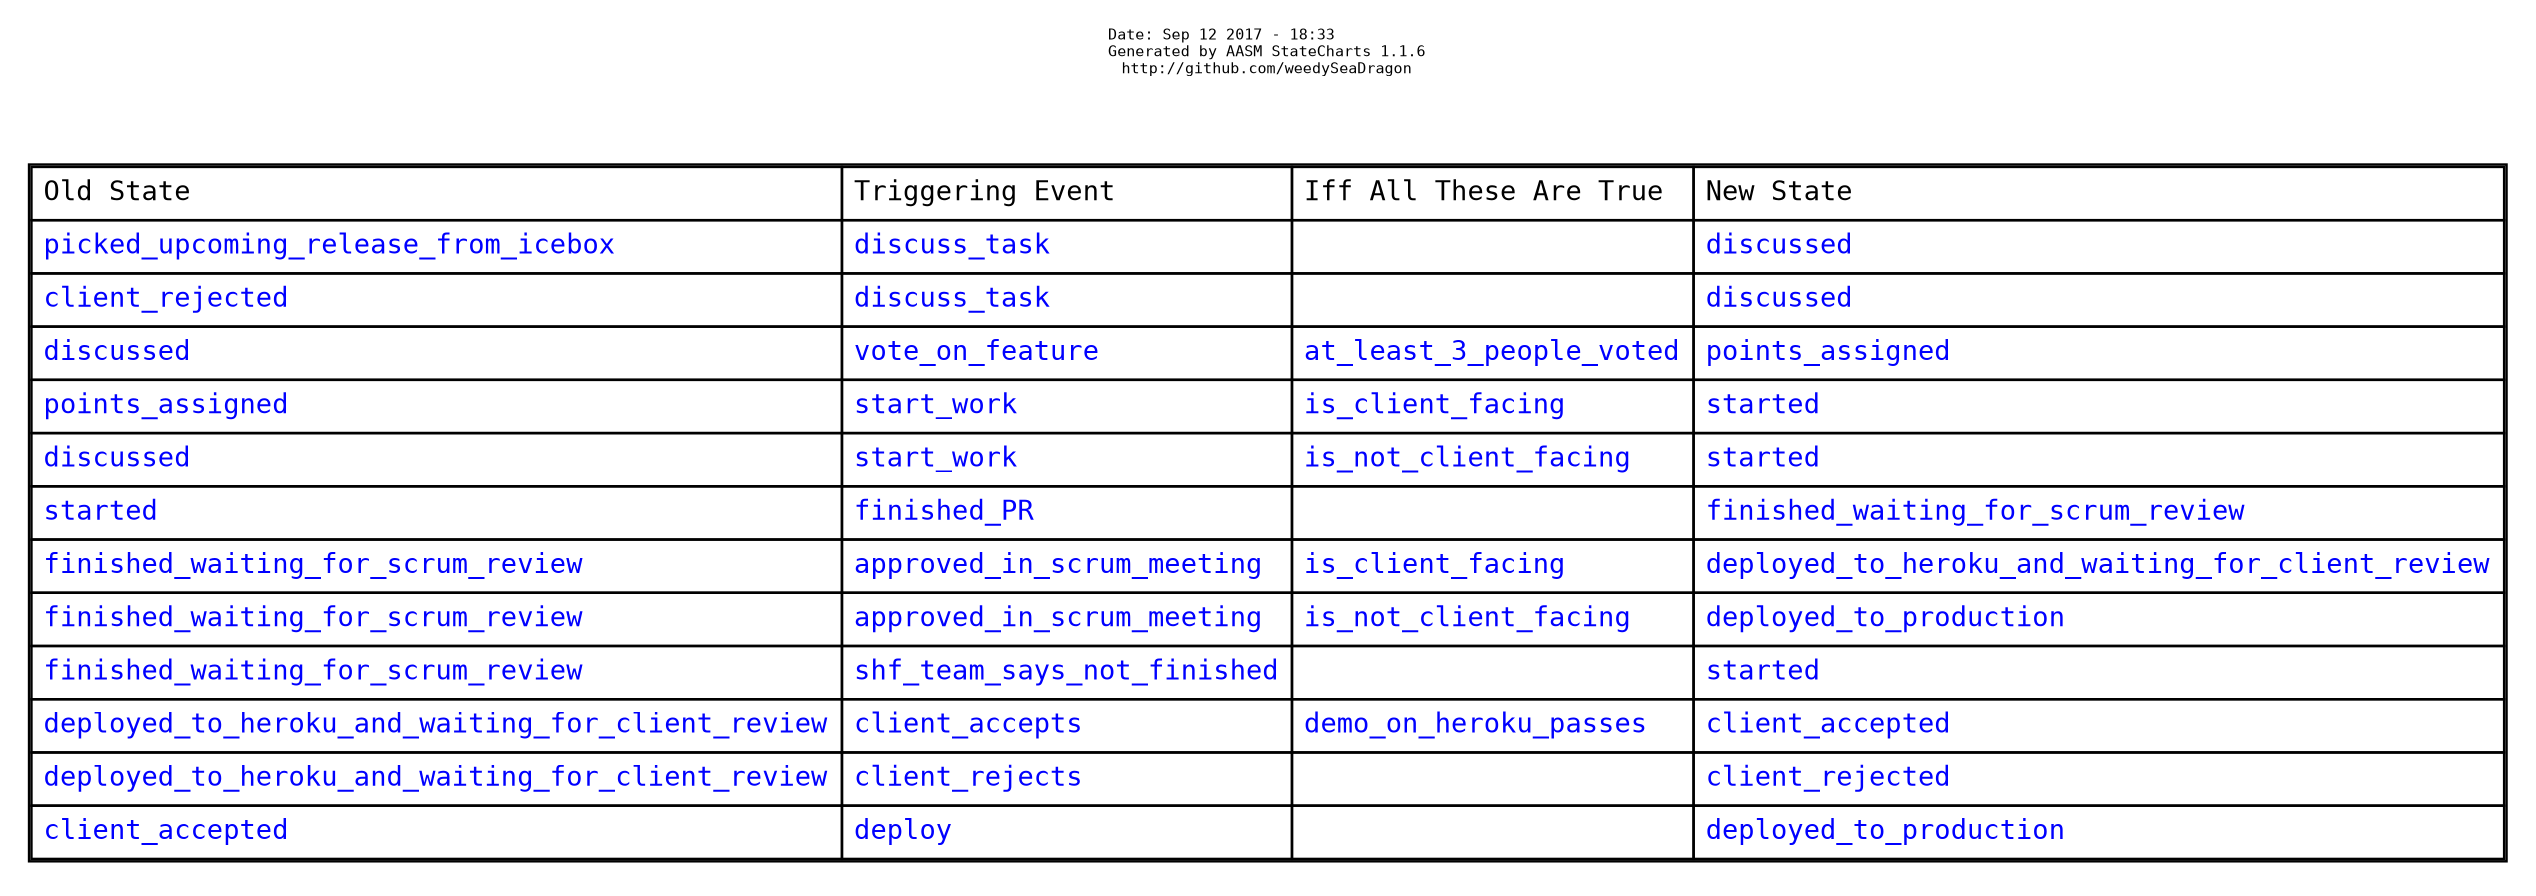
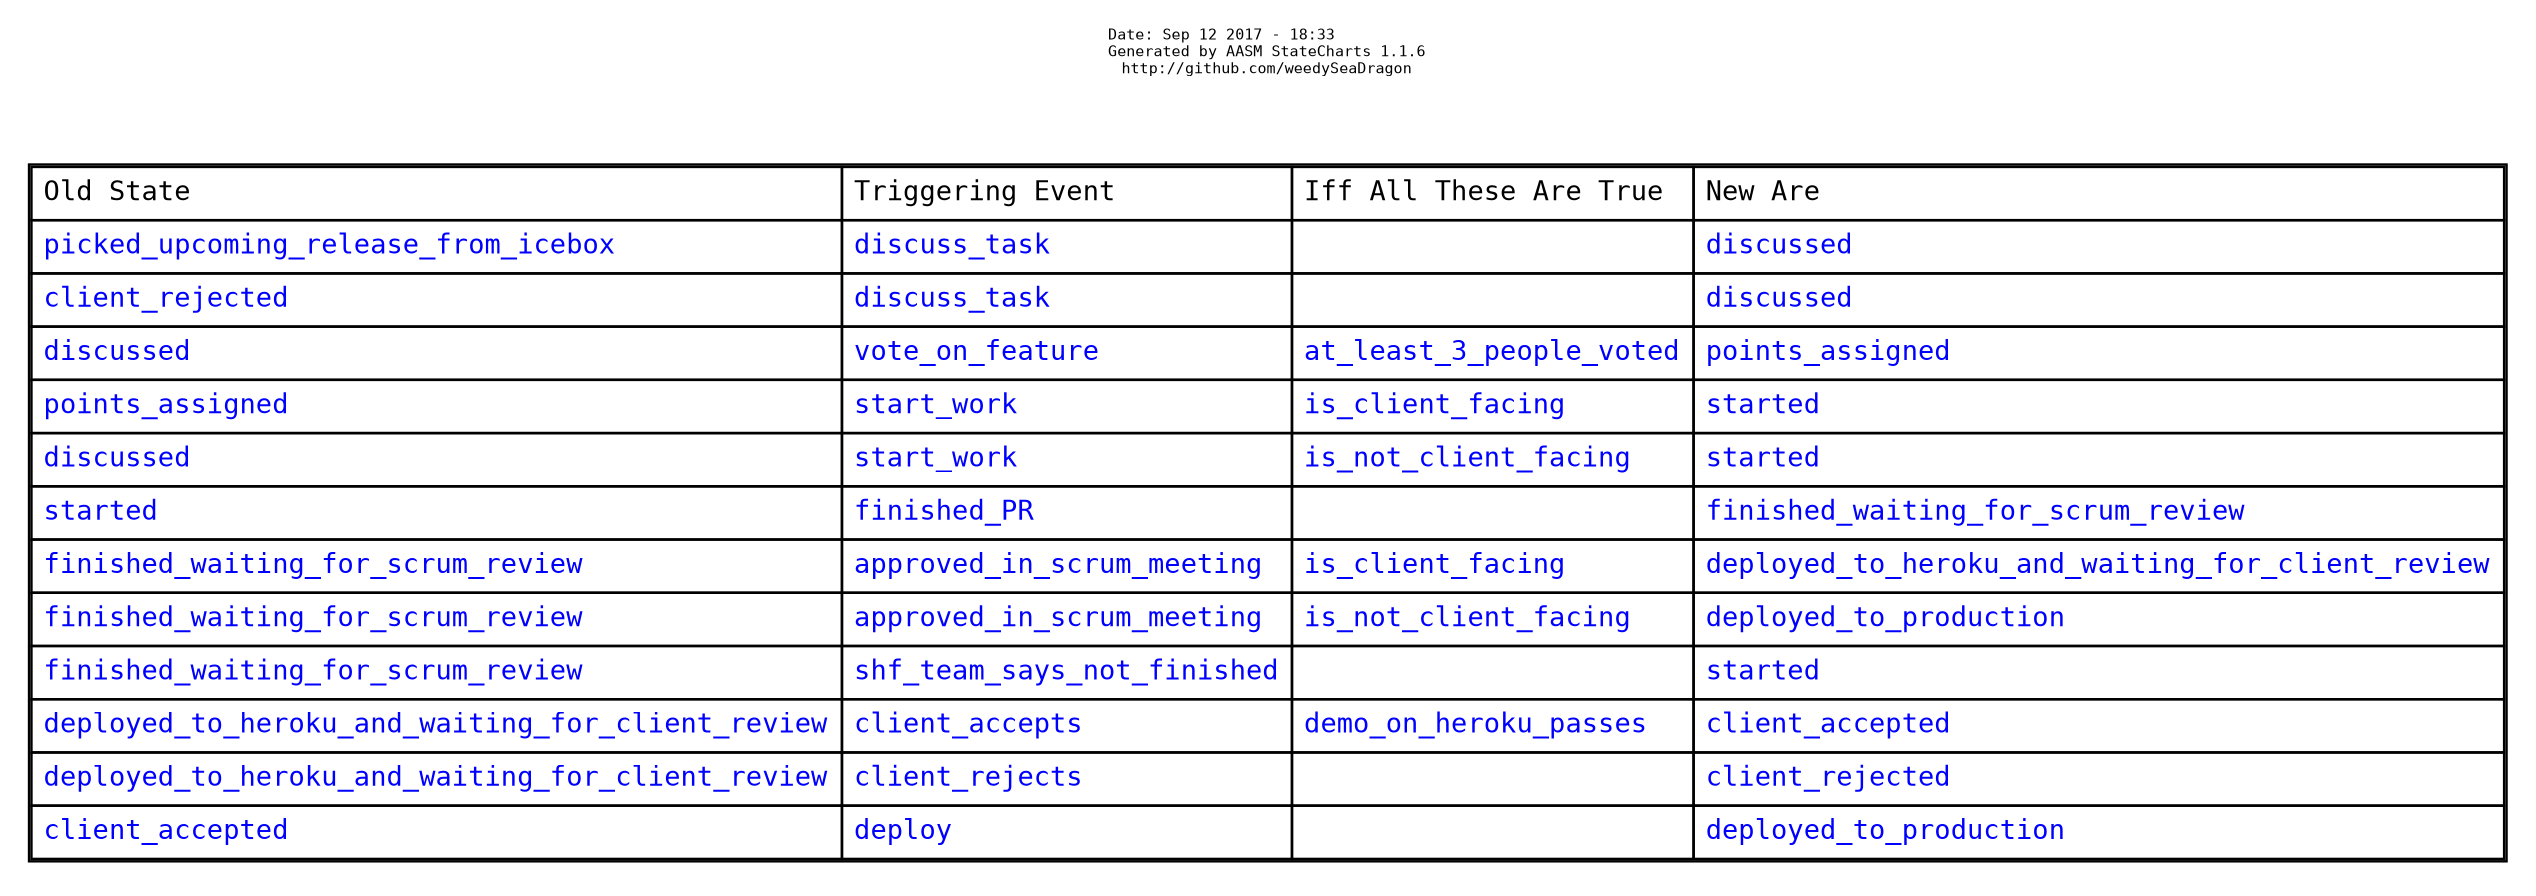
node "Old State": text "New State" -> "New Are"
